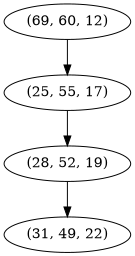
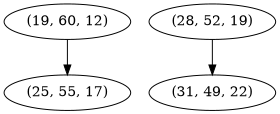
node "(69, 60, 12)": label "(69, 60, 12)" -> "(19, 60, 12)"
edge "(25, 55, 17)" -> "(28, 52, 19)": removed
